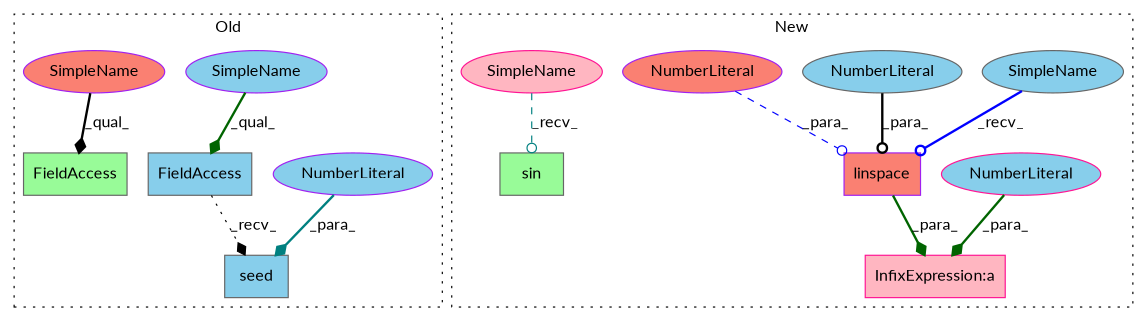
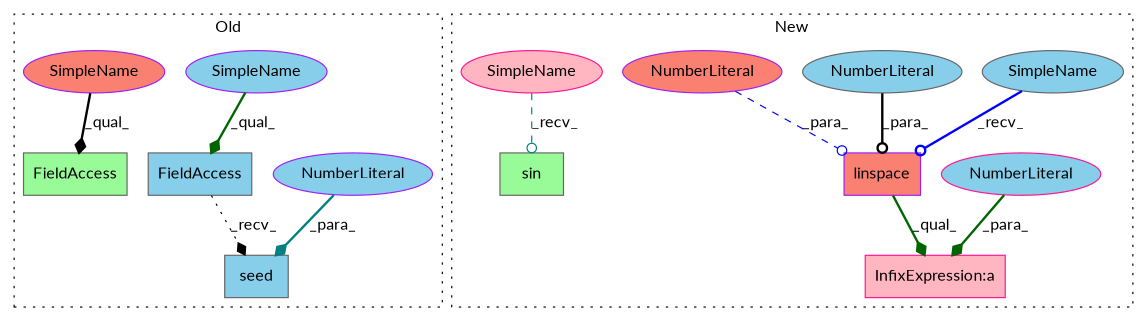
edge "linspace" -> "InfixExpression:a": label "_para_" -> "_qual_"
